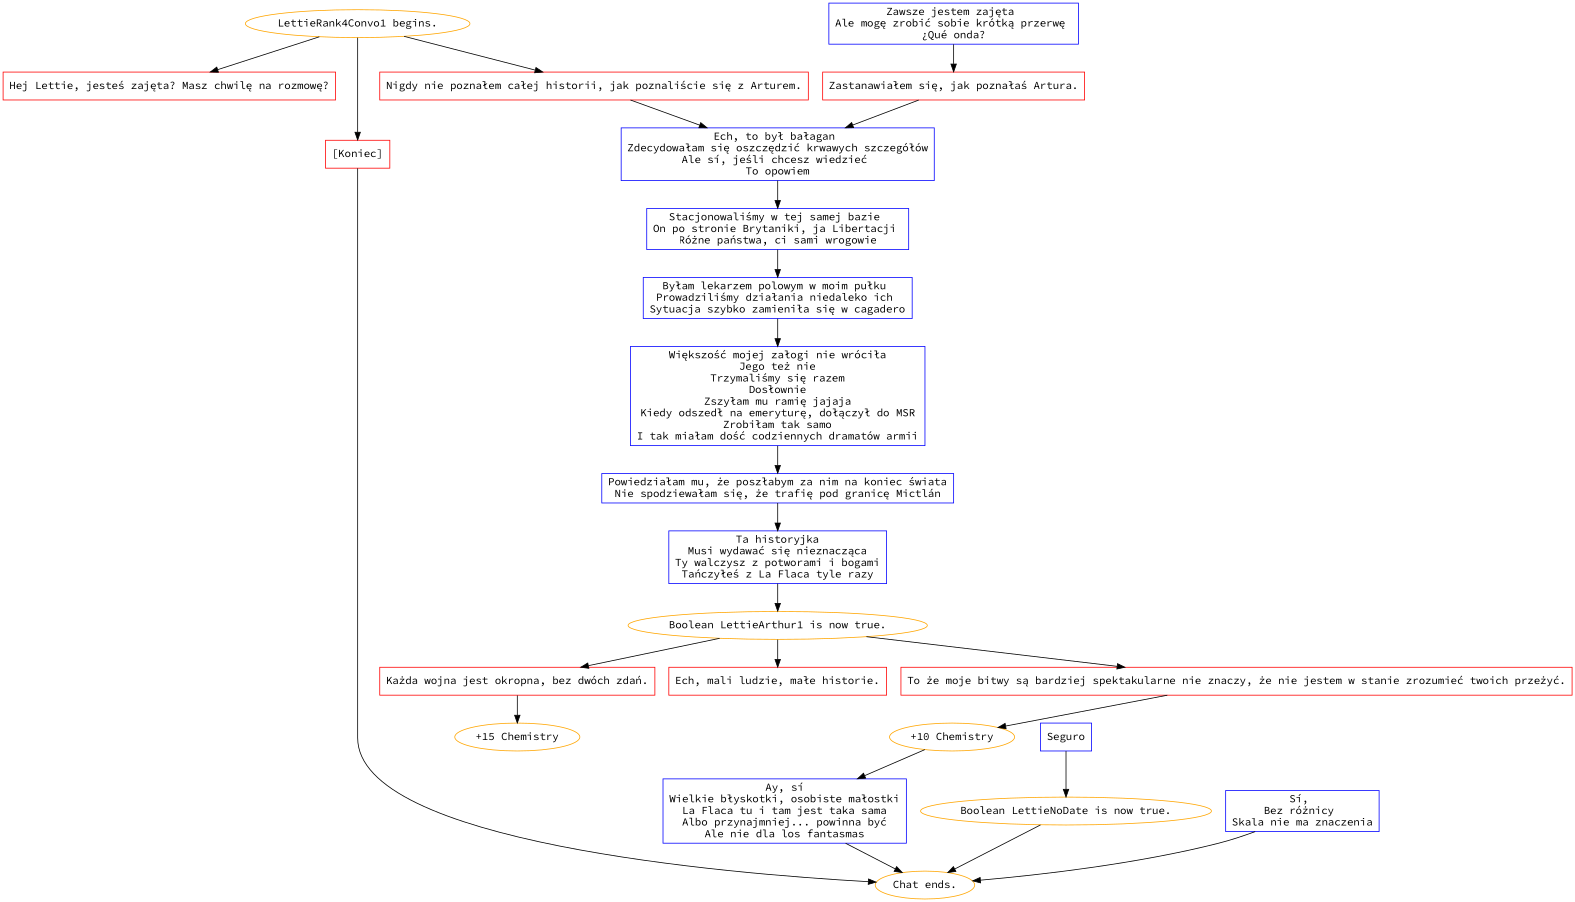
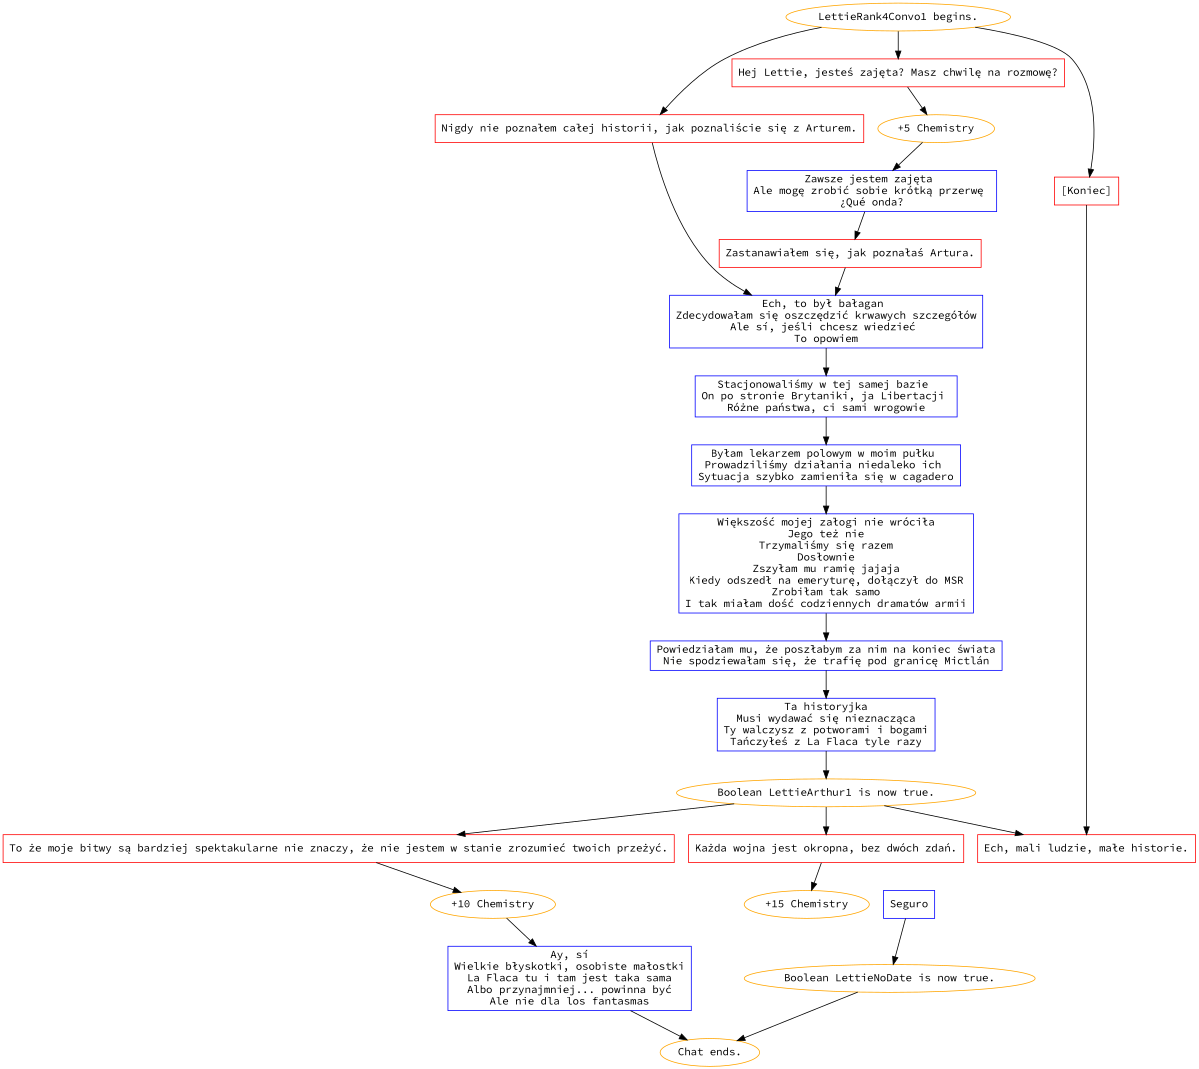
node "+5 Chemistry": added
edge "[Koniec]" -> "Chat ends.": now "[Koniec]" -> "Ech, mali ludzie, małe historie."
node "Sí, Bez różnicy Skala nie ma znaczenia": removed
